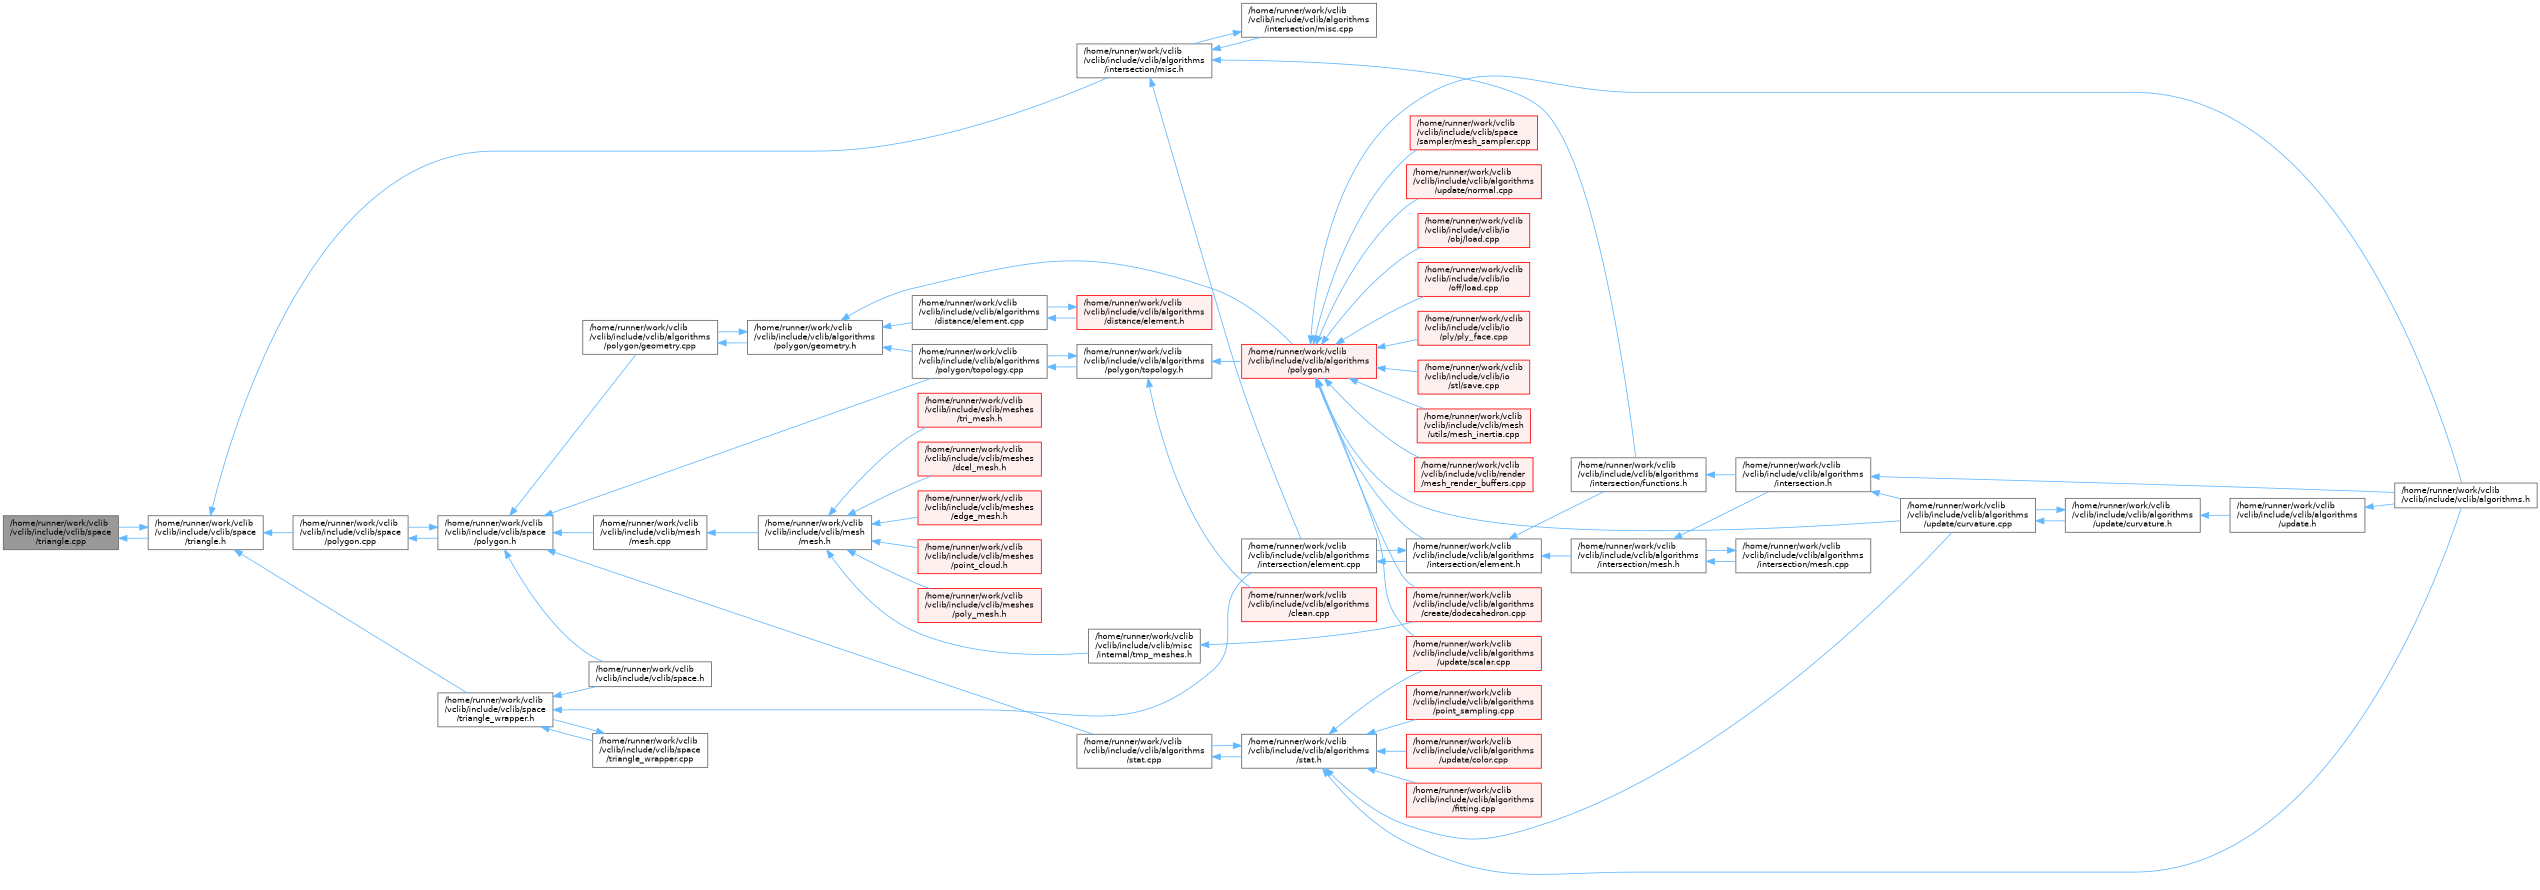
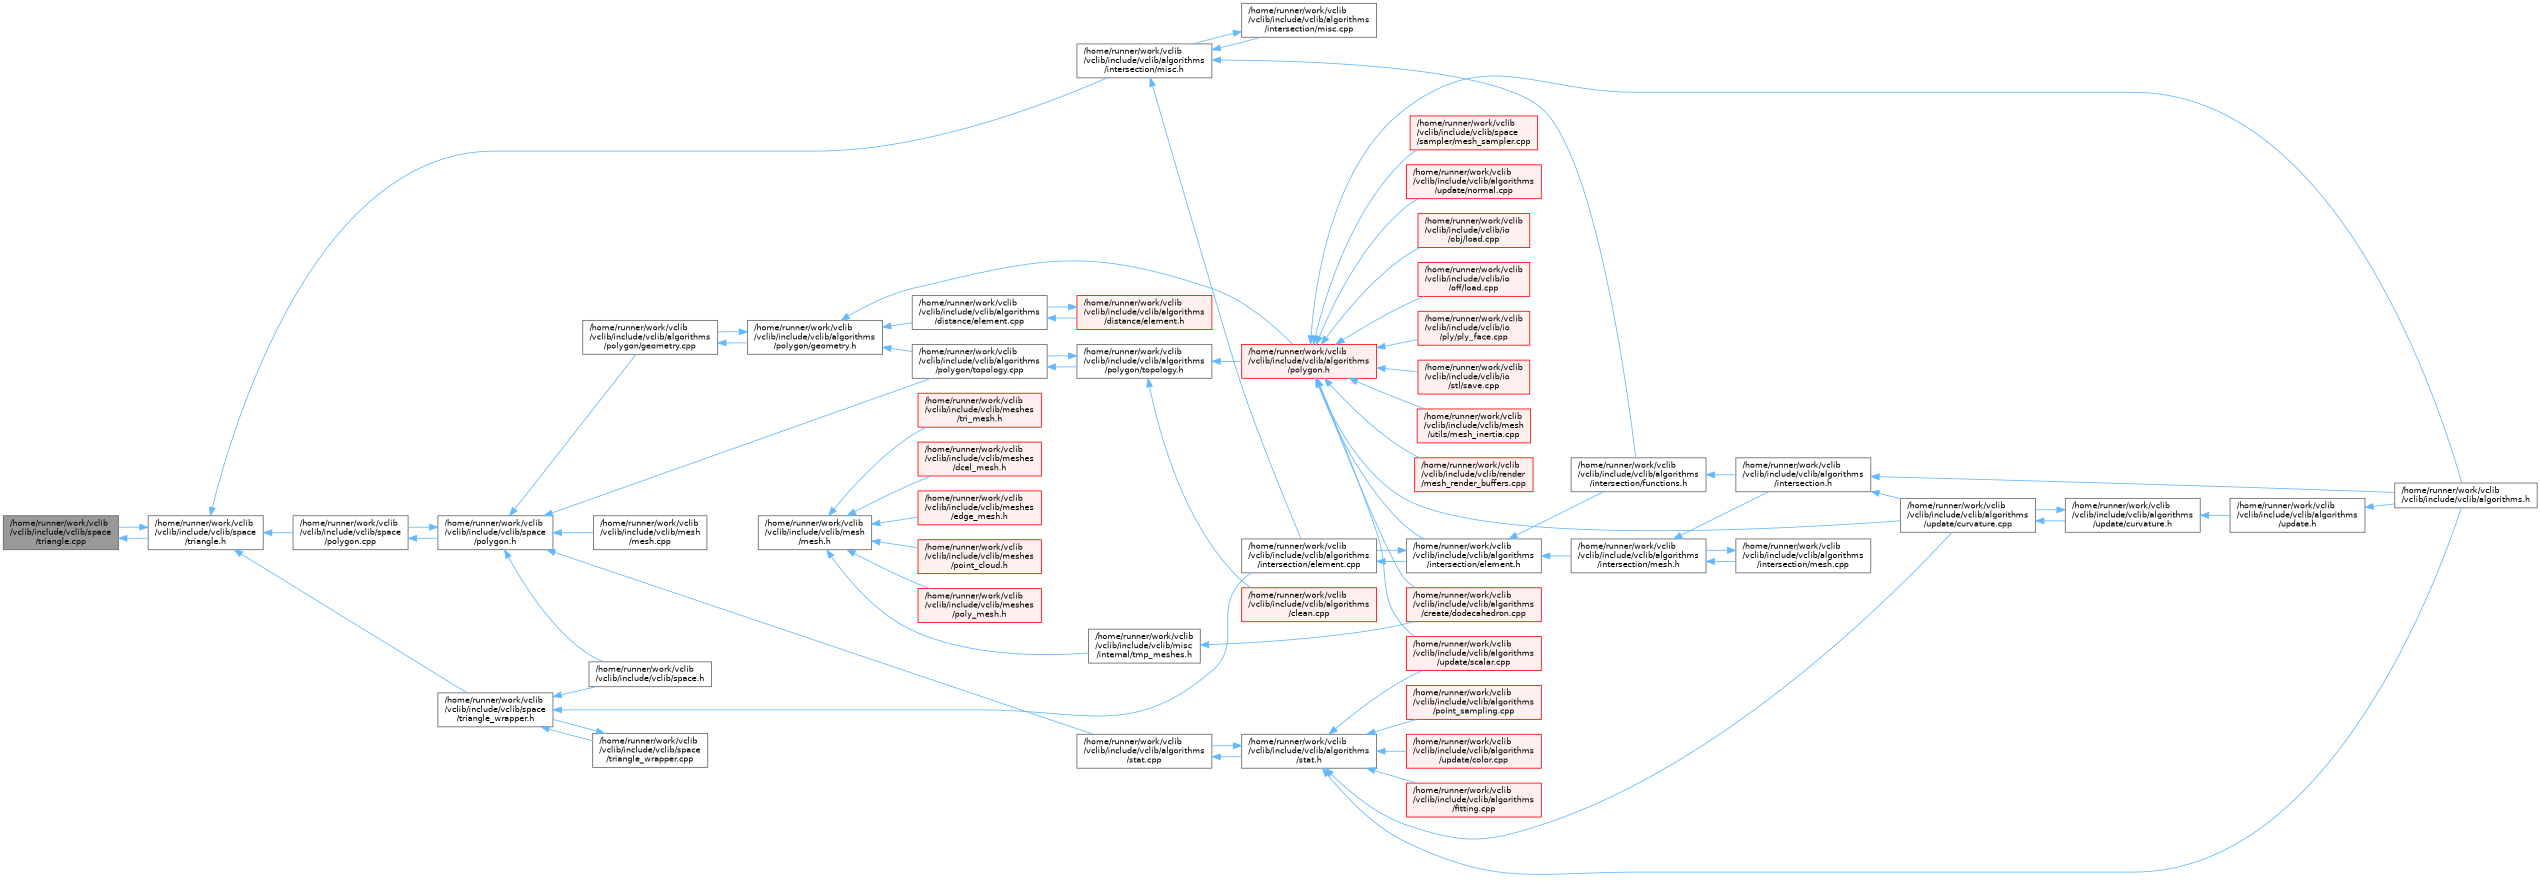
edge "/home/runner/work/vclib /vclib/include/vclib/mesh /mesh.h" -> "/home/runner/work/vclib /vclib/include/vclib/mesh /mesh.cpp": removed
